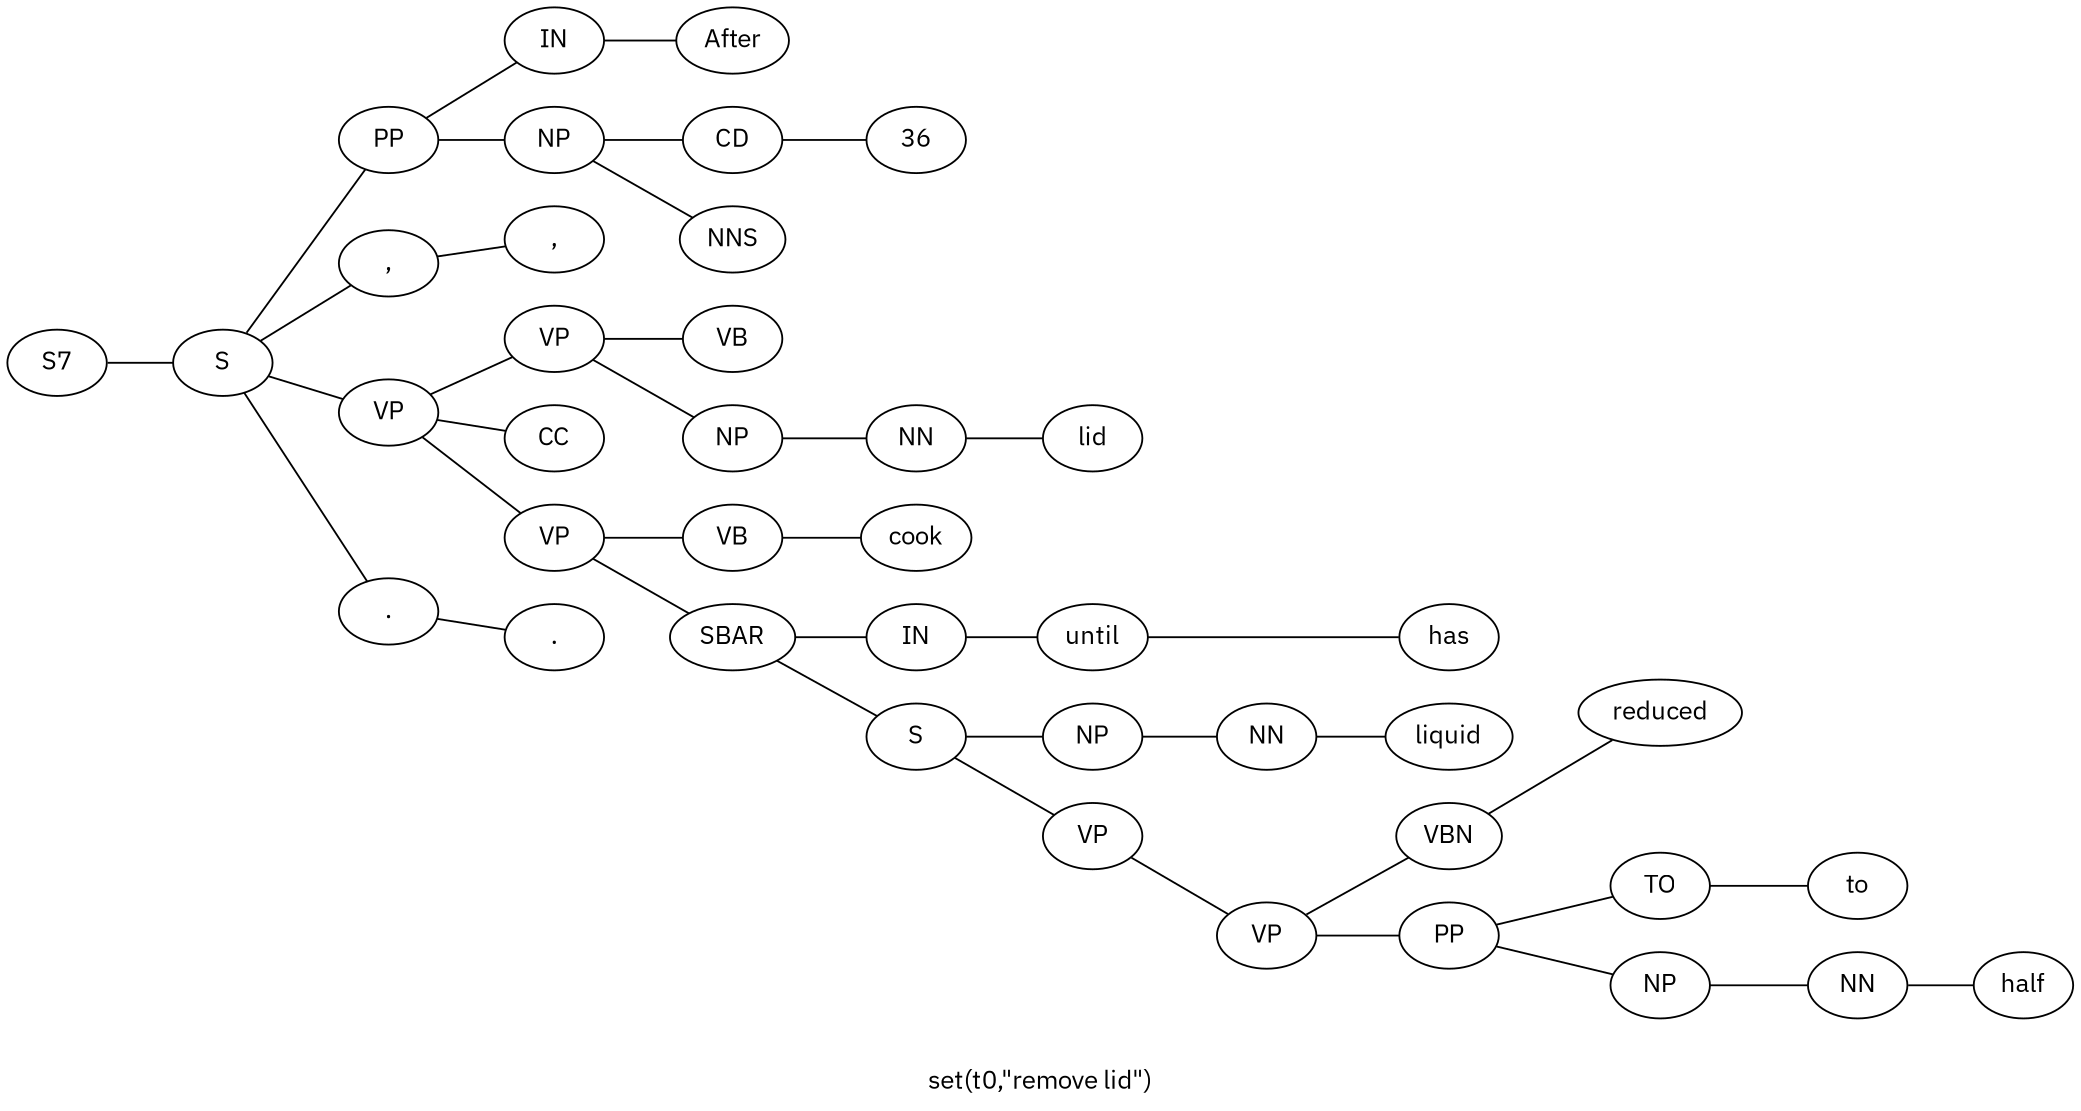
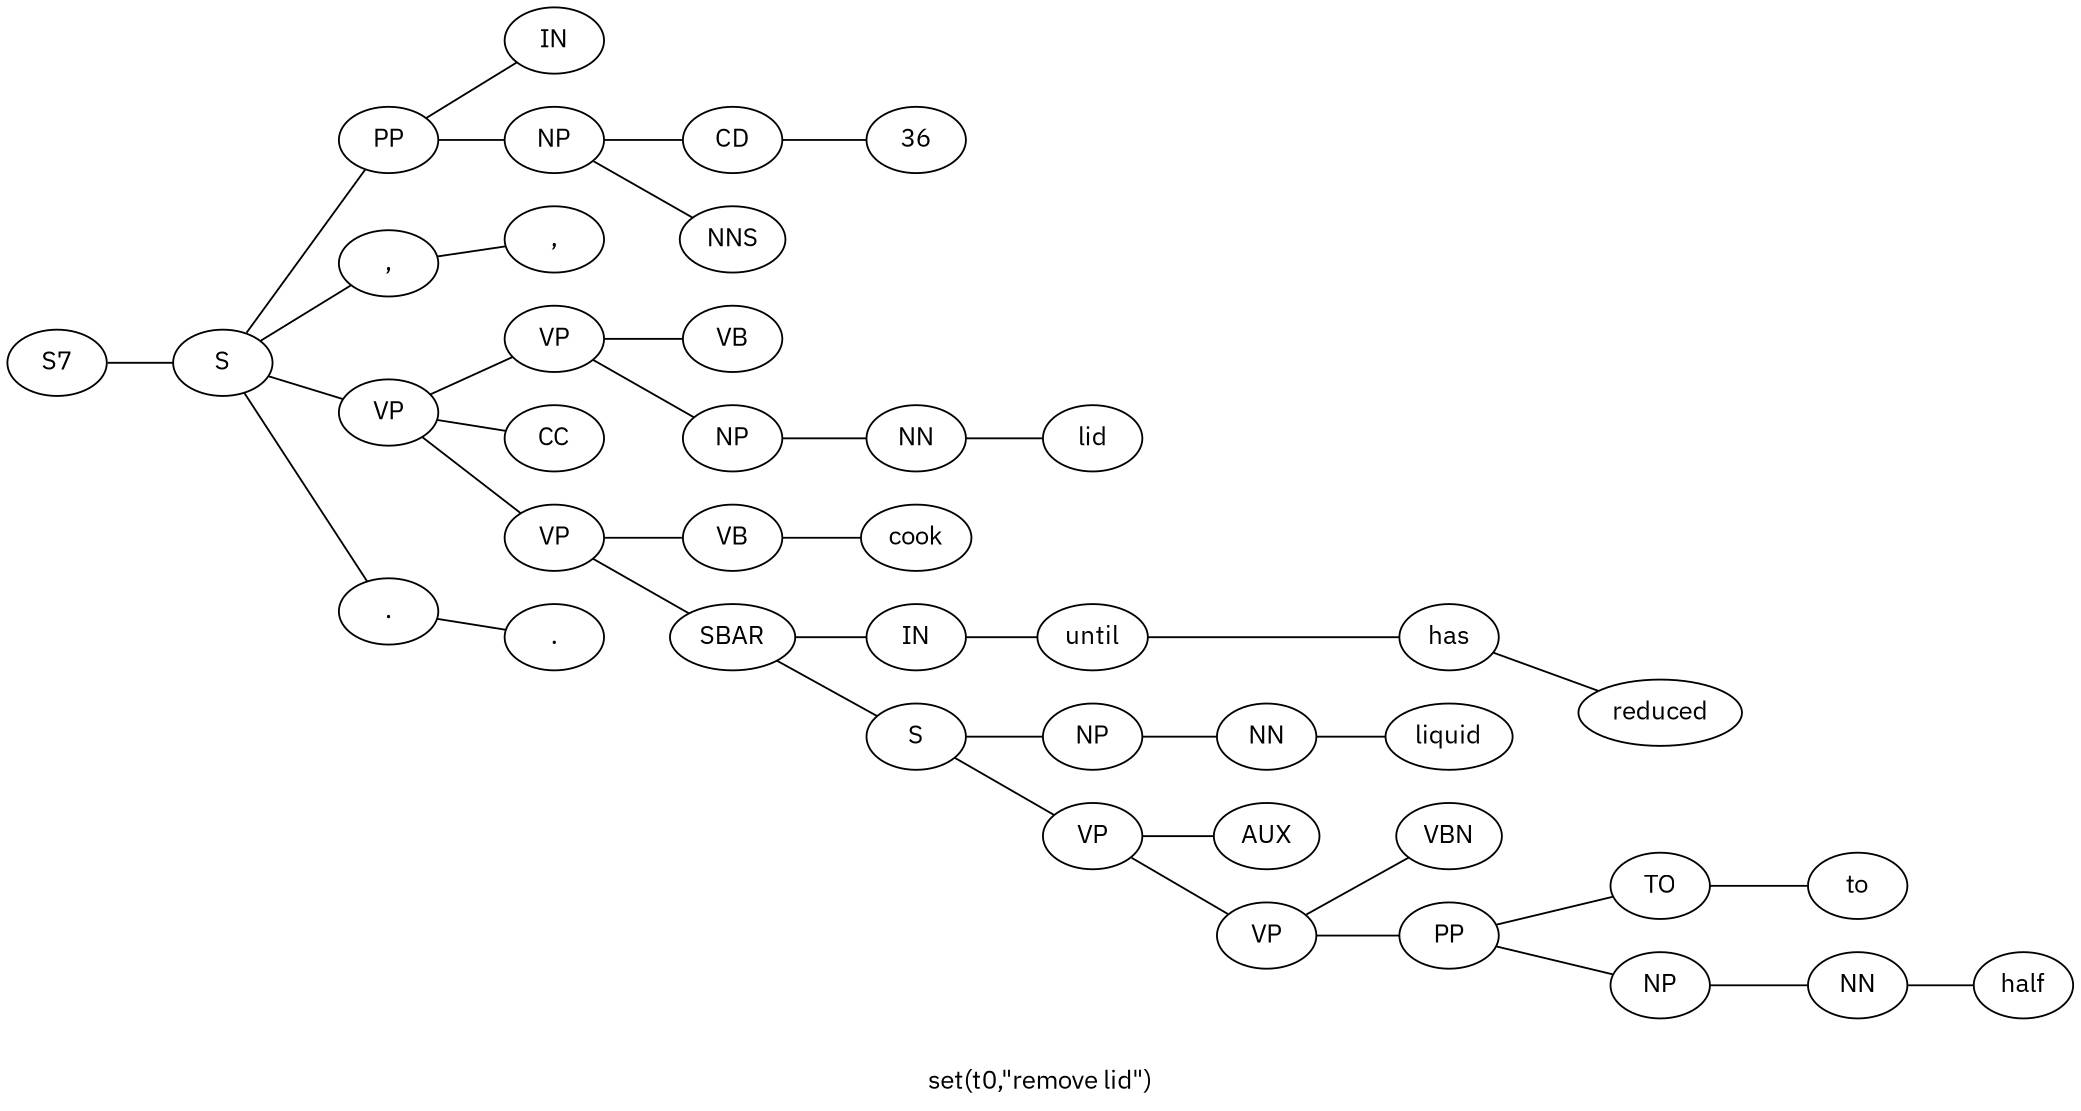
node "After": removed
edge "reduced" -- "VBN": now "reduced" -- "has"
node "AUX": added
